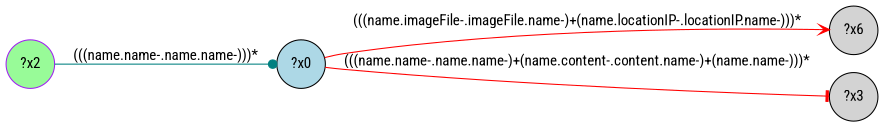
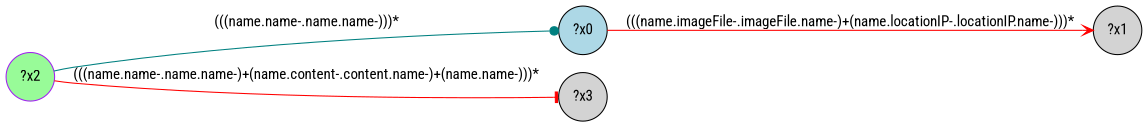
node "?x6": label "?x6" -> "?x1"
edge "?x0" -> "?x3": now "?x2" -> "?x3"
